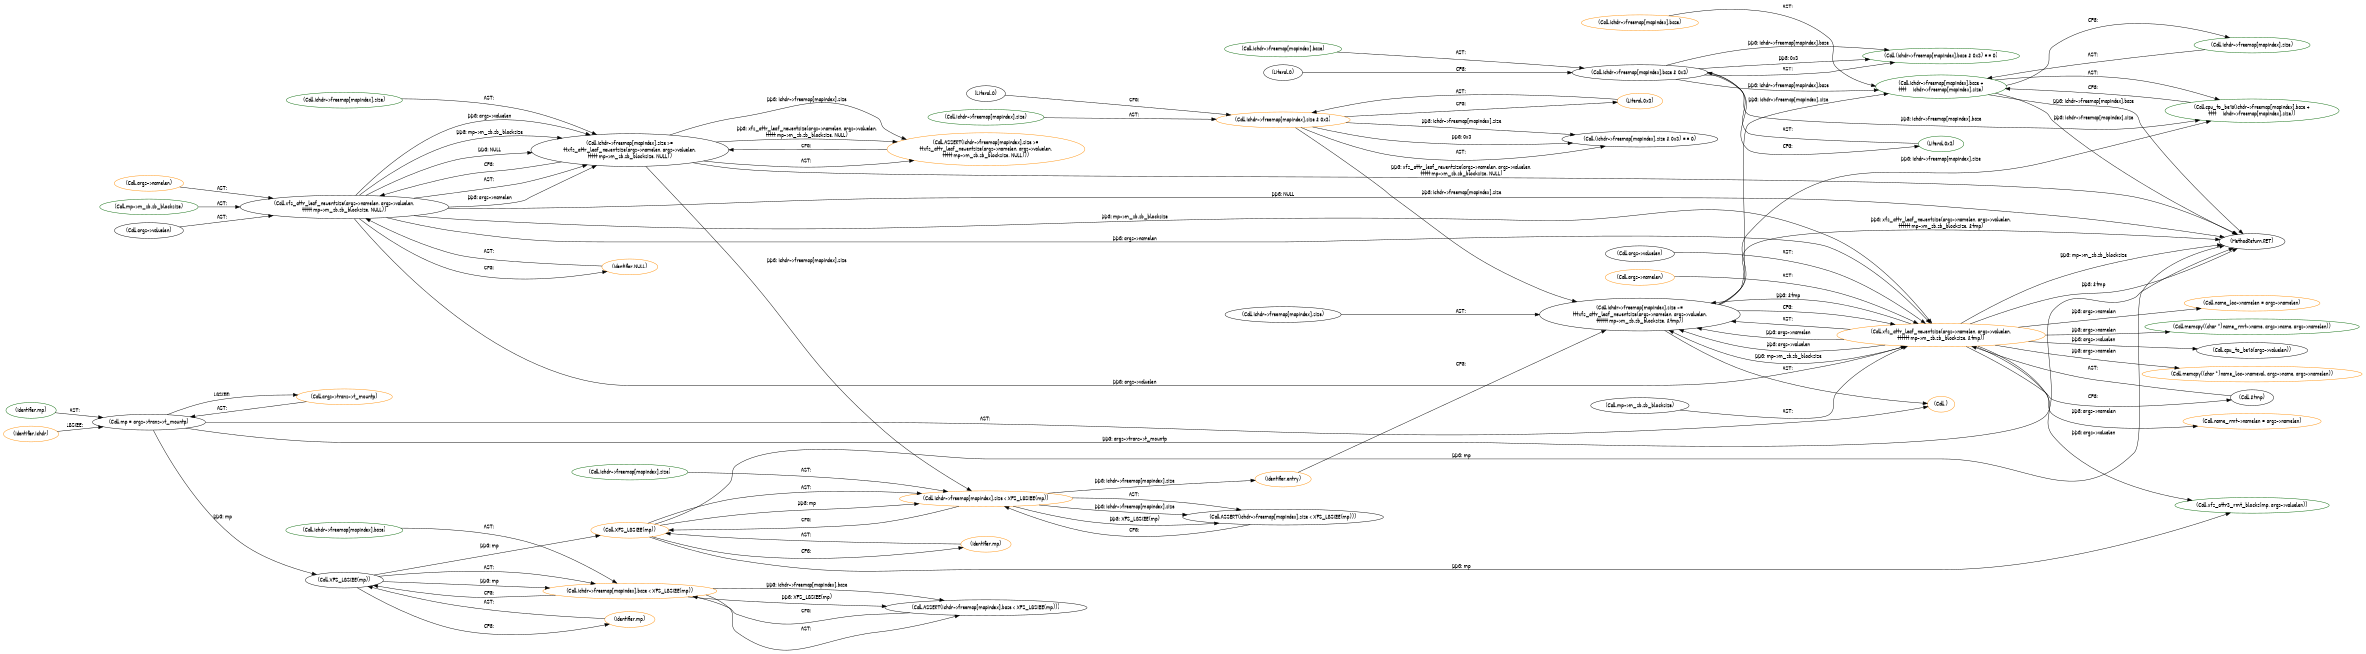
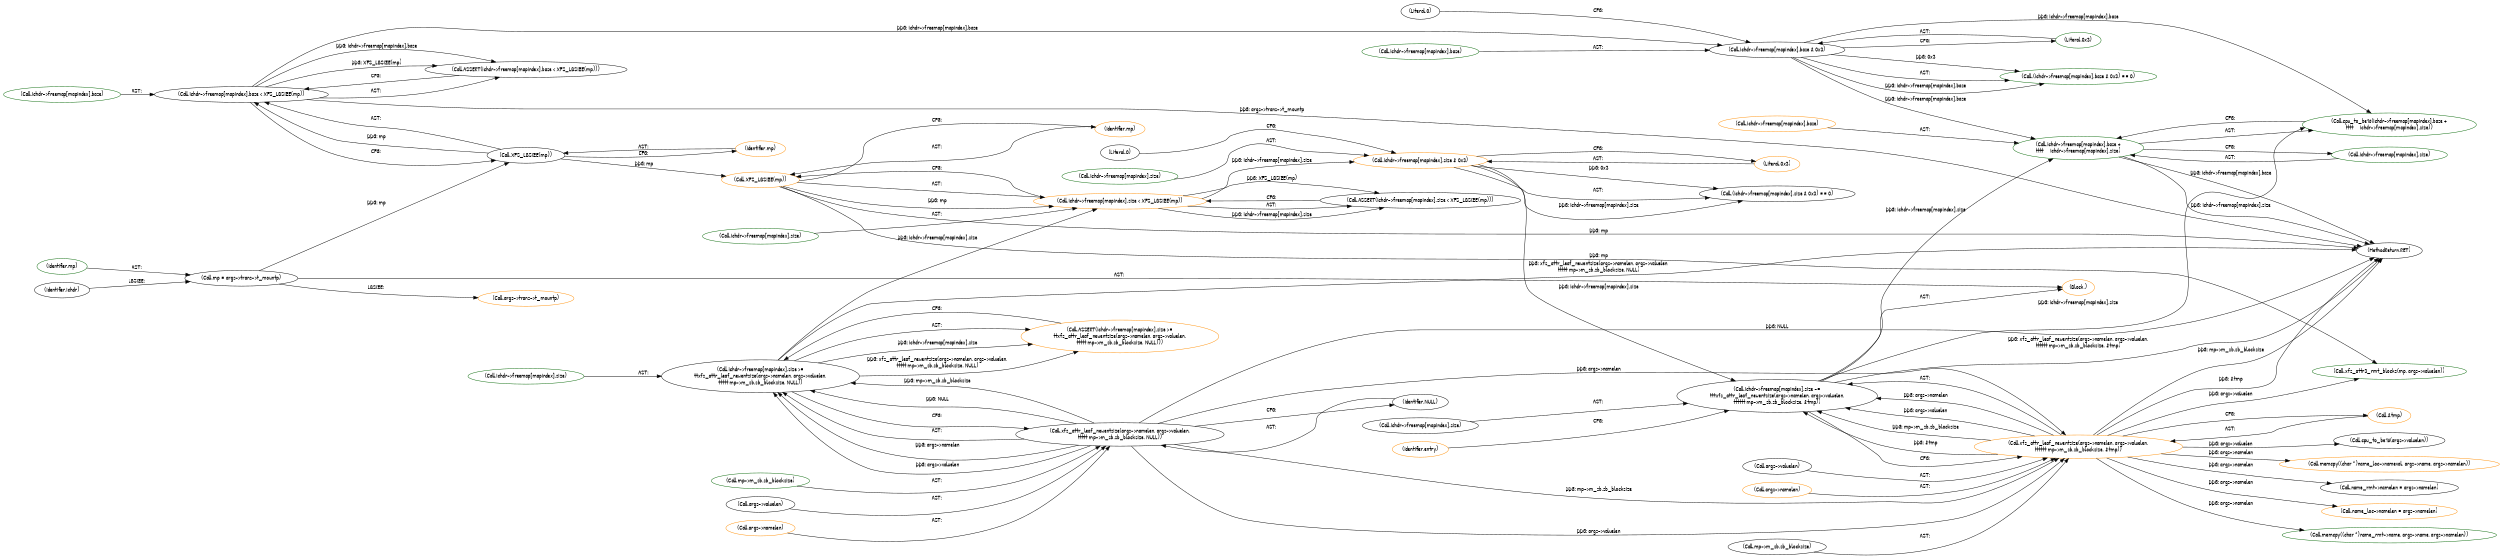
edge "(Call,ichdr->freemap[mapindex].base < XFS_LBSIZE(mp))" -> "(Call,ichdr->freemap[mapindex].base & 0x3)": added, label "DDG: ichdr->freemap[mapindex].base"
node "(Identifier,NULL)": color darkorange -> black
node "(Call,&tmp)": color black -> darkorange
node "(Call,)": label "(Call,)" -> "(Block,)"
edge "(Call,args->trans->t_mountp)" -> "(Call,mp = args->trans->t_mountp)": removed, label "AST:"
node "(Call,name_rmt->namelen = args->namelen)": color darkorange -> black
node "(Identifier,ichdr)": color darkorange -> black
edge "(Call,mp = args->trans->t_mountp)" -> "(MethodReturn,RET)": now "(Call,ichdr->freemap[mapindex].base < XFS_LBSIZE(mp))" -> "(MethodReturn,RET)"
edge "(Call,ichdr->freemap[mapindex].size < XFS_LBSIZE(mp))" -> "(Identifier,entry)": now "(Call,ichdr->freemap[mapindex].size < XFS_LBSIZE(mp))" -> "(Call,ichdr->freemap[mapindex].size & 0x3)"
node "(Call,ichdr->freemap[mapindex].base < XFS_LBSIZE(mp))": color darkorange -> black
